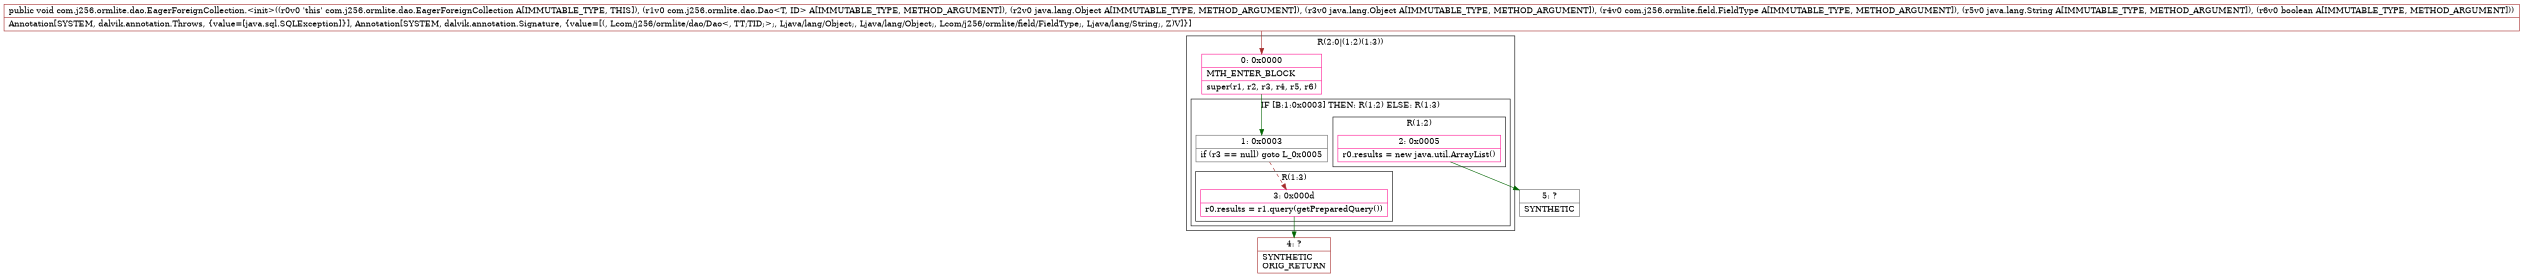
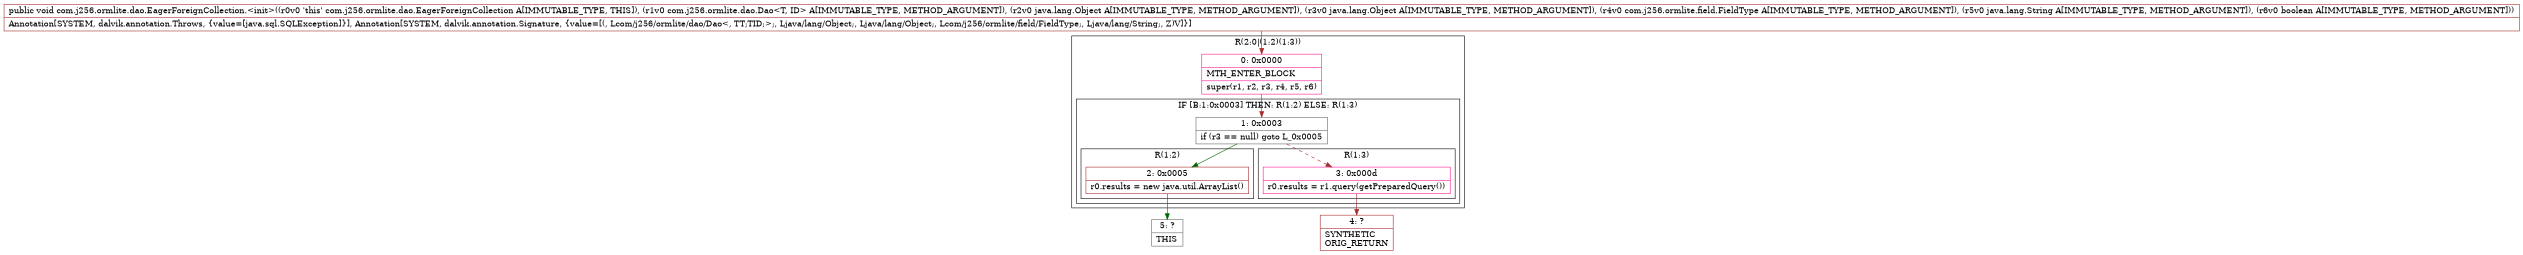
edge "0: 0x0000" -> "1: 0x0003": color darkgreen -> brown
node "2: 0x0005": color deeppink -> brown
edge "1: 0x0003" -> "2: 0x0005": added
node "5: ?": text "SYNTHETIC" -> "THIS"
edge "3: 0x000d" -> "4: ?": color darkgreen -> brown
